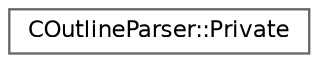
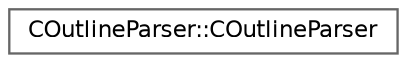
node "COutlineParser::Private": label "COutlineParser::Private" -> "COutlineParser::COutlineParser"
